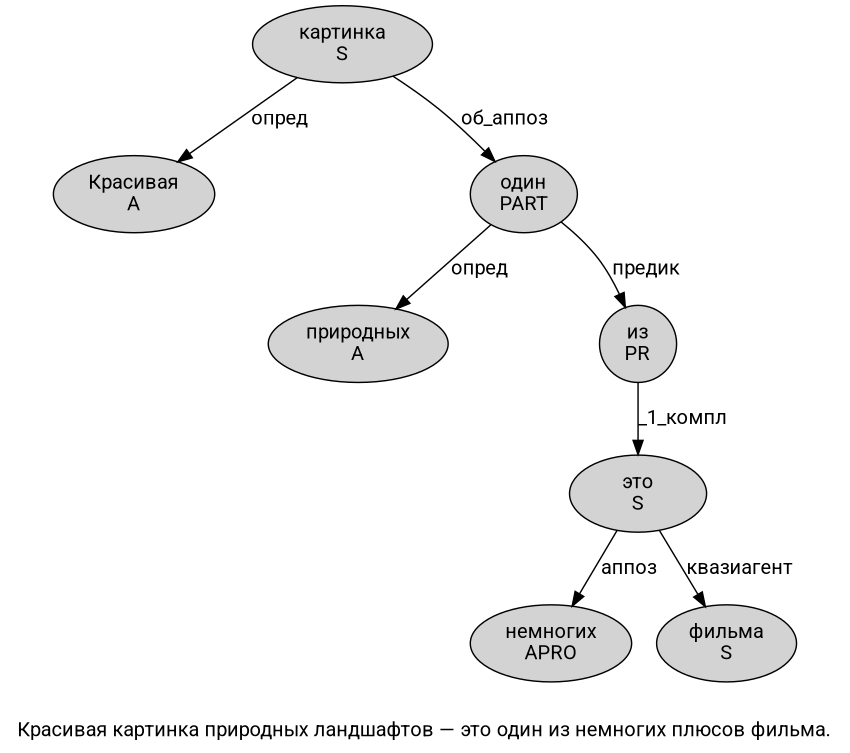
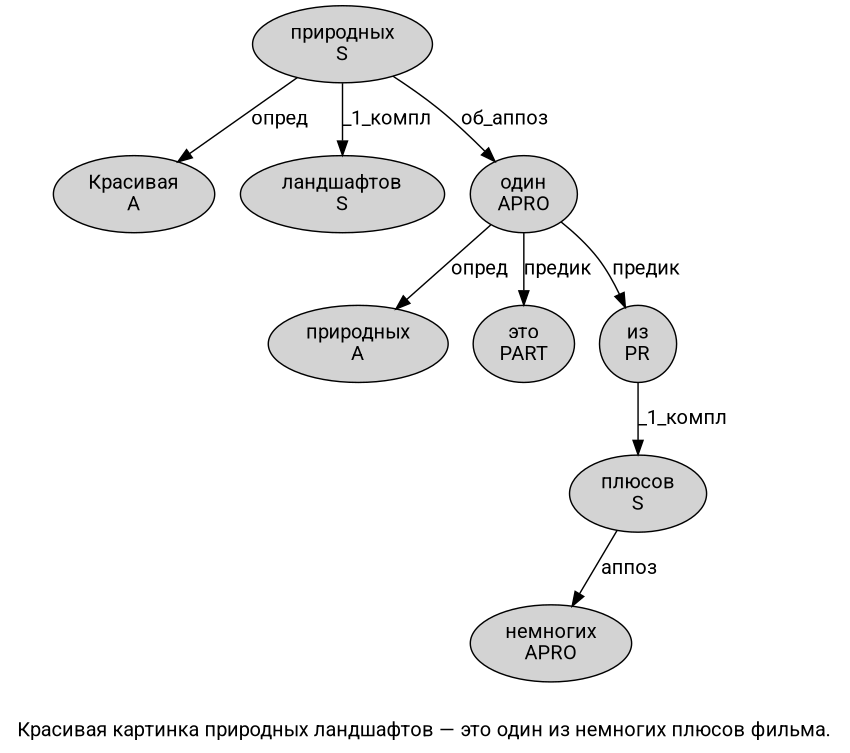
node "картинка S": label "картинка S" -> "природных S"
node "ландшафтов S": added
node "один PART": label "один PART" -> "один APRO"
node "это PART": added
node "это S": label "это S" -> "плюсов S"
node "фильма S": removed
